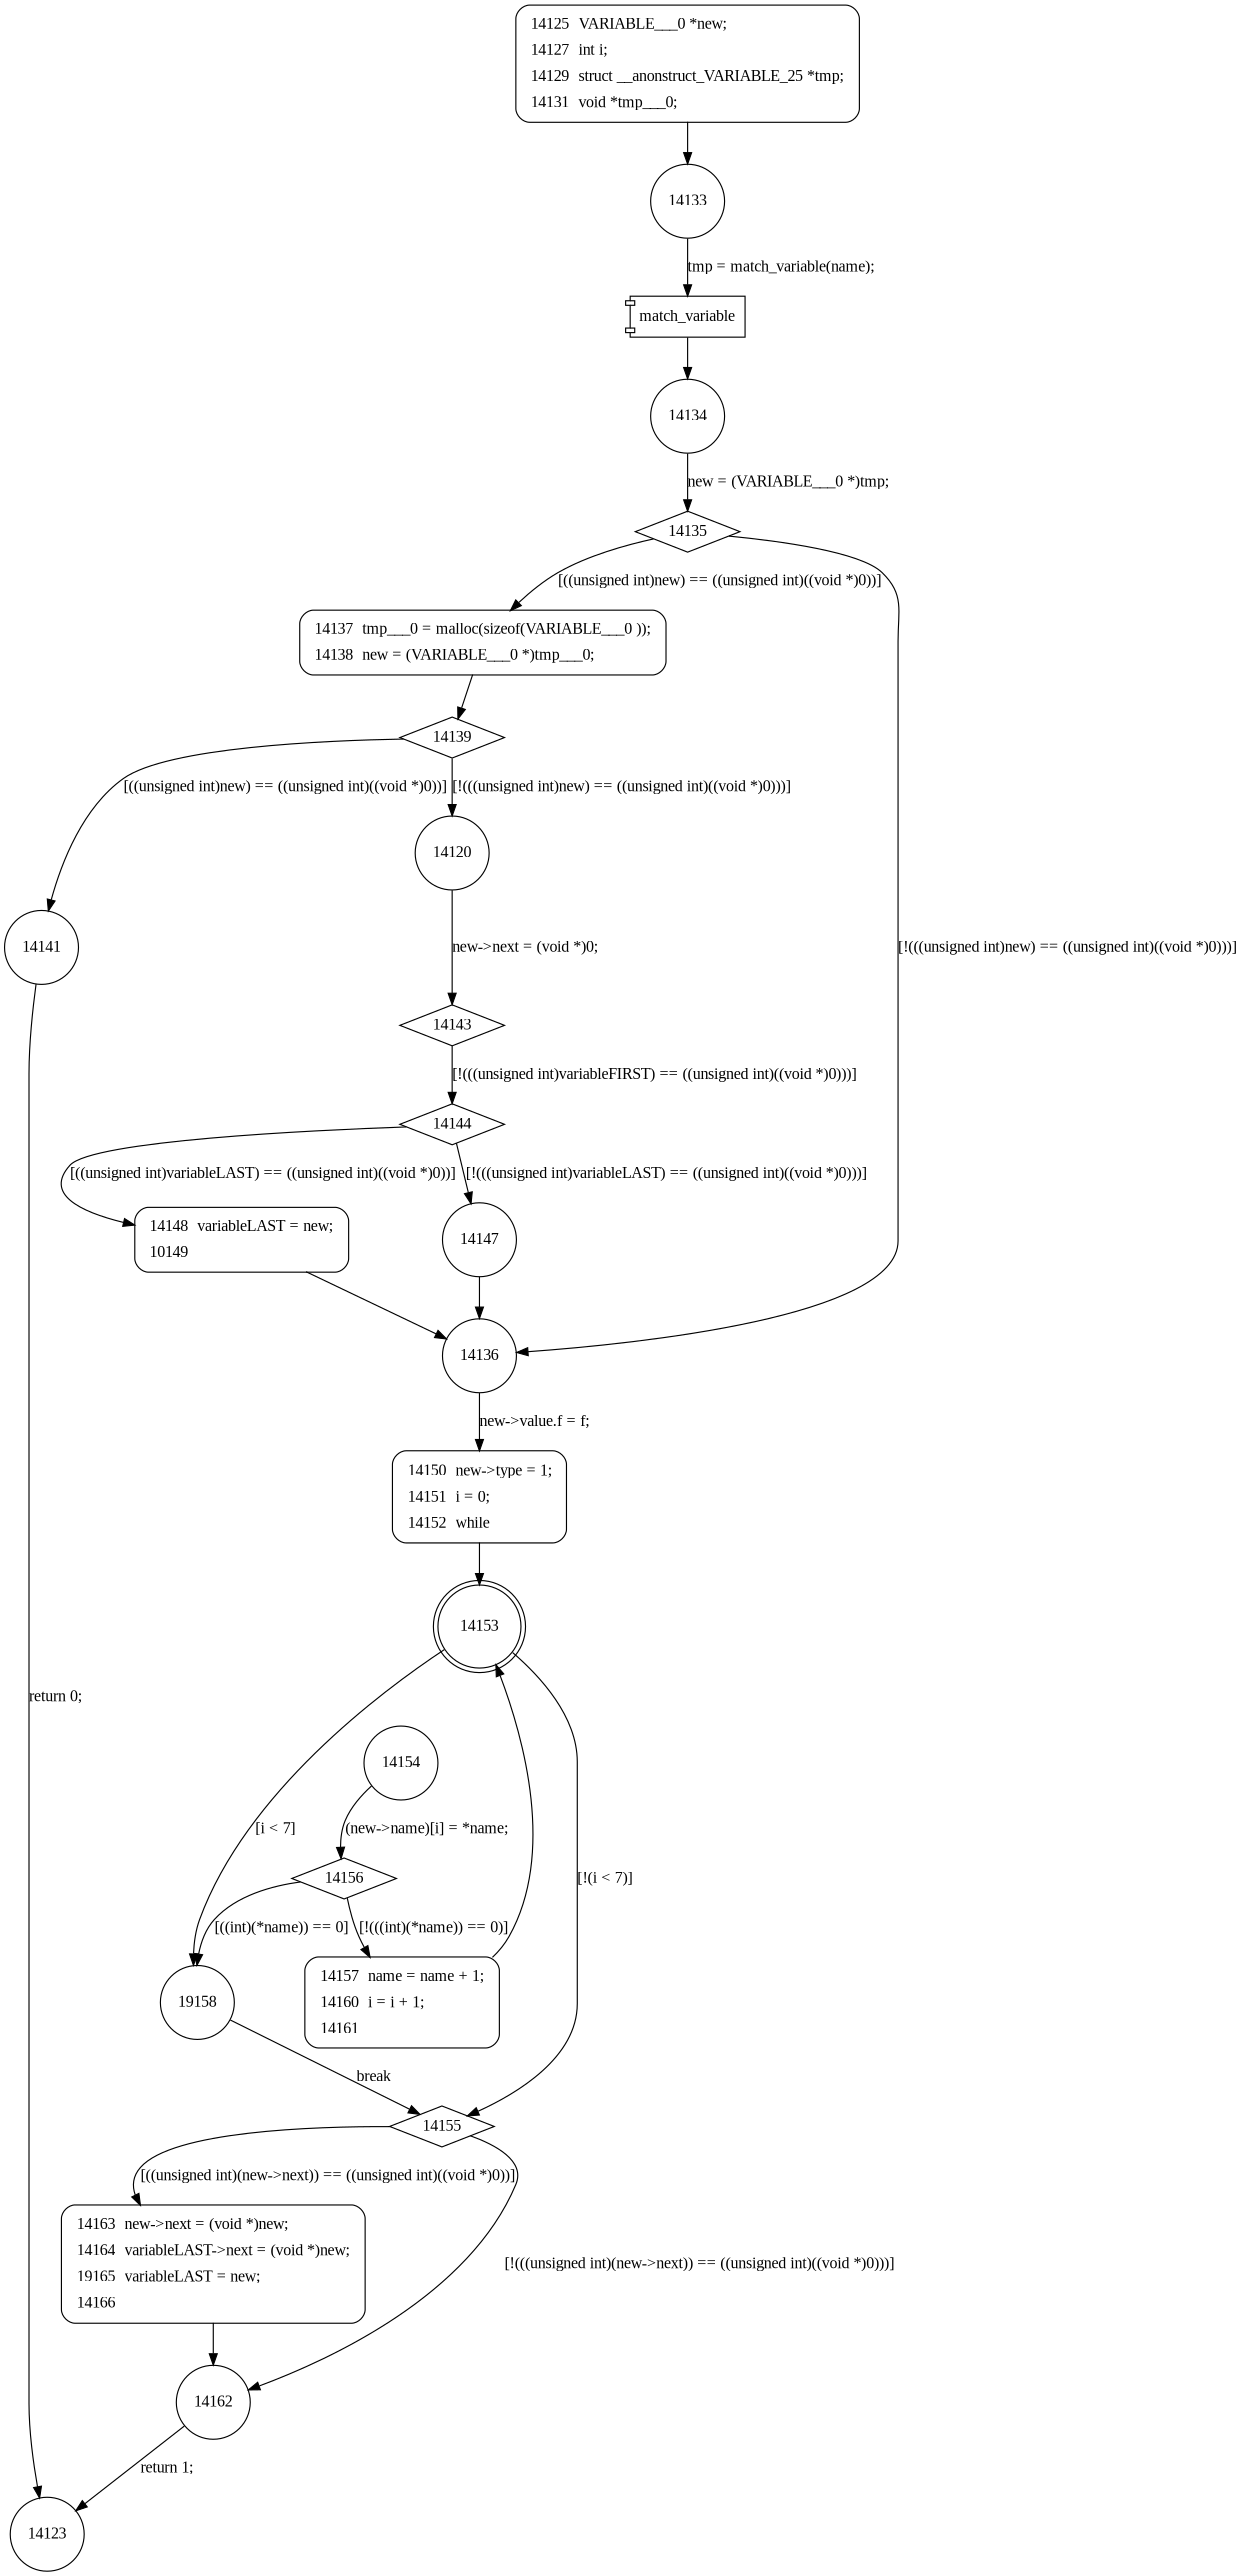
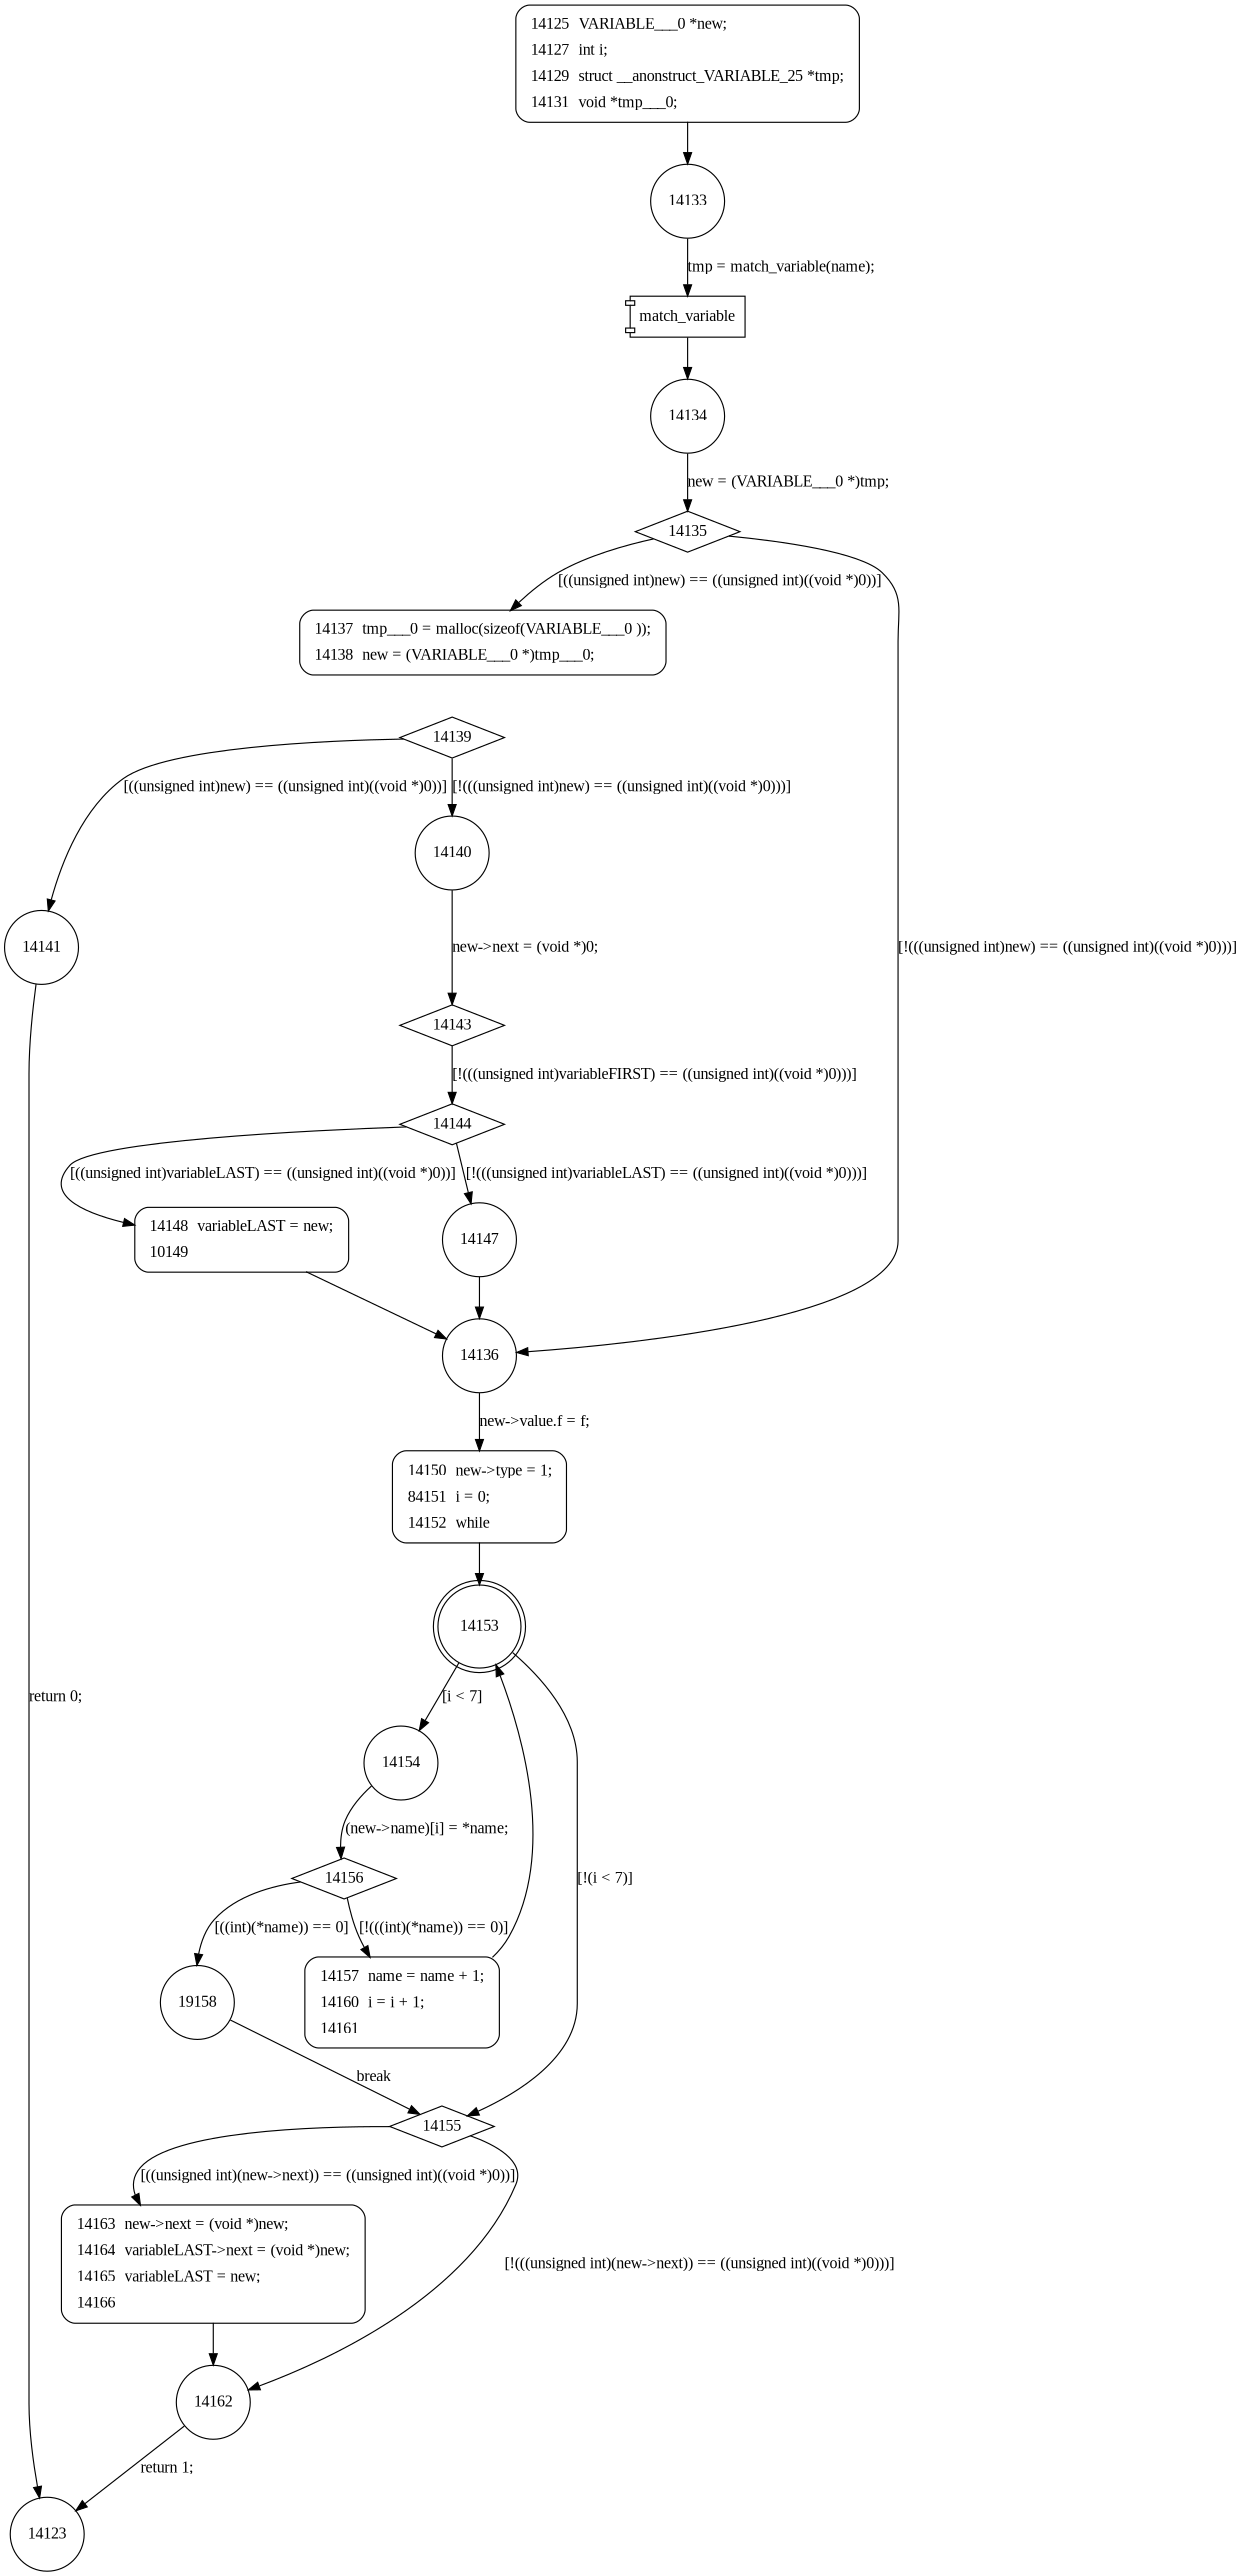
edge "14137" -> "14139": removed
node "14120": label "14120" -> "14140"
node "14150": text "14151" -> "84151"
edge "14153" -> "19158": now "14153" -> "14154"
node "14163": text "19165" -> "14165"
